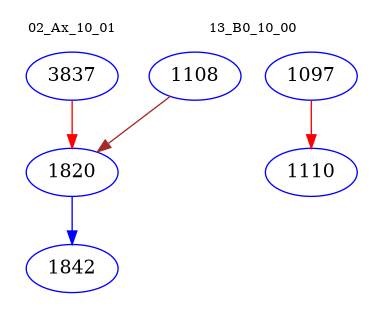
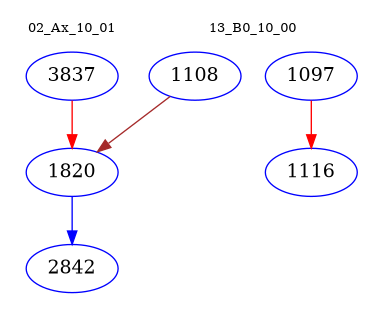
node "1110": label "1110" -> "1116"
node "1842": label "1842" -> "2842"
